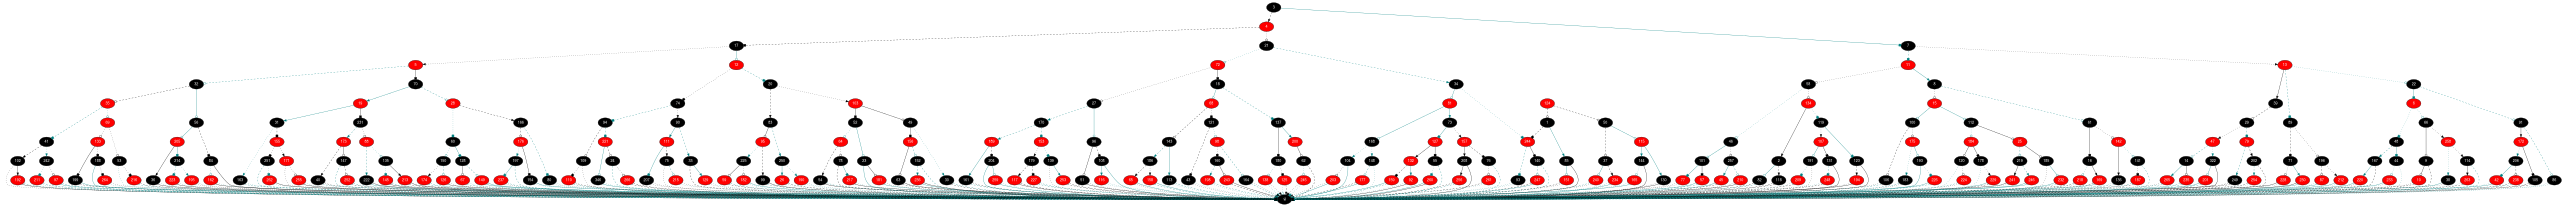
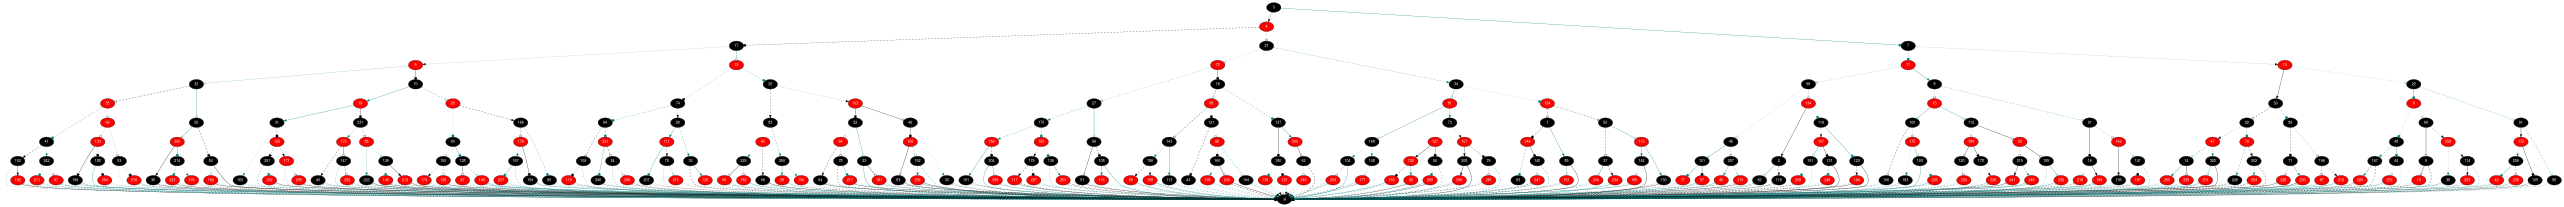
edge "13" -> "89": now "39" -> "89"
edge "34" -> "244": now "34" -> "124"
edge "83" -> "95": removed
edge "73" -> "127": removed
edge "221" -> "346": arrowhead odot -> box
edge "180" -> "138": arrowhead odot -> box
